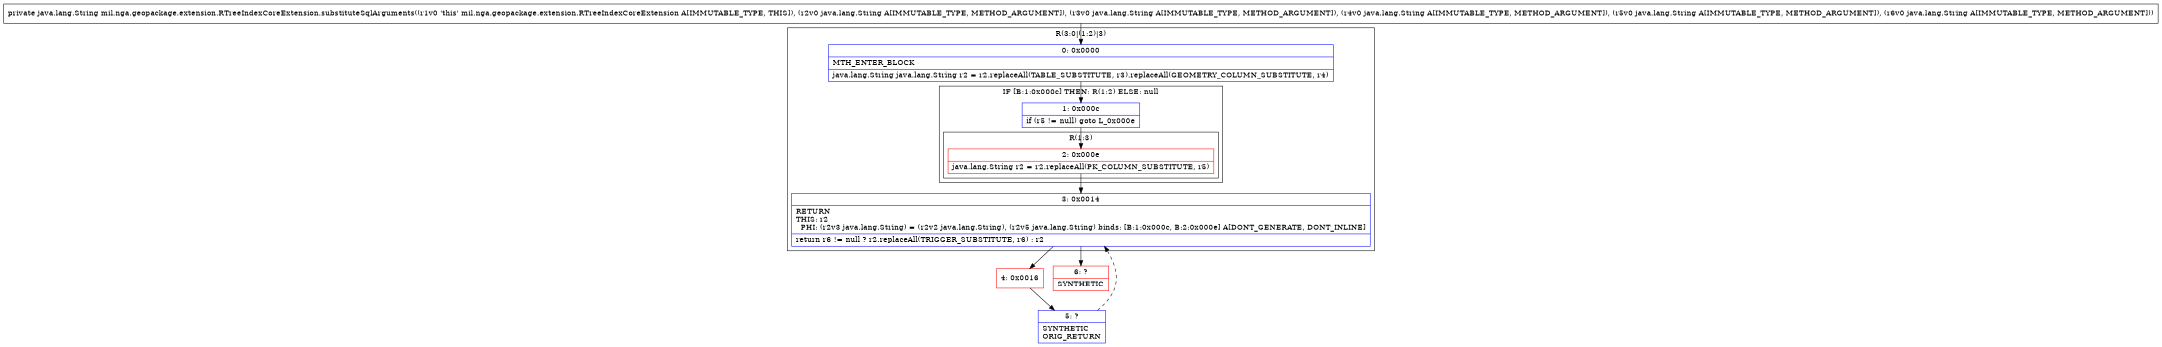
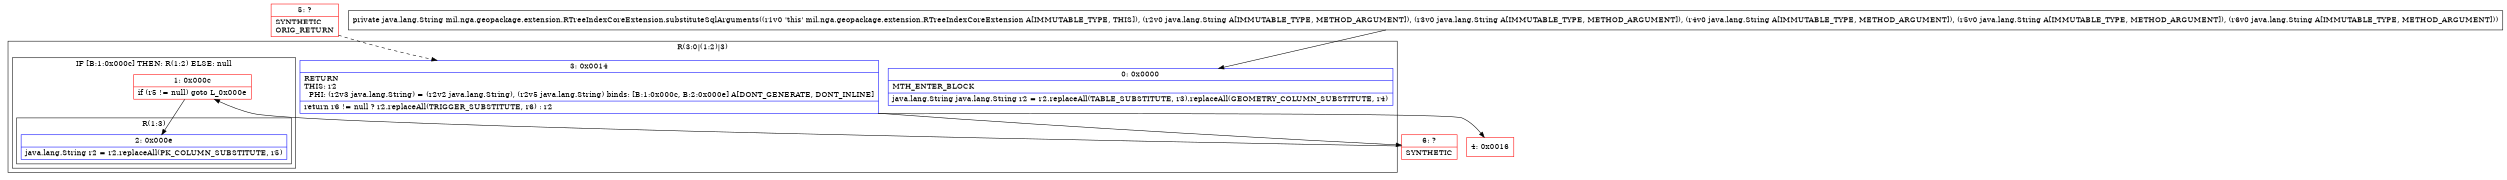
edge "0: 0x0000" -> "1: 0x000c": now "6: ?" -> "1: 0x000c"
node "1: 0x000c": color blue -> red
node "2: 0x000e": color red -> blue
edge "2: 0x000e" -> "3: 0x0014": removed
edge "4: 0x0016" -> "5: ?": removed
node "5: ?": color blue -> red
